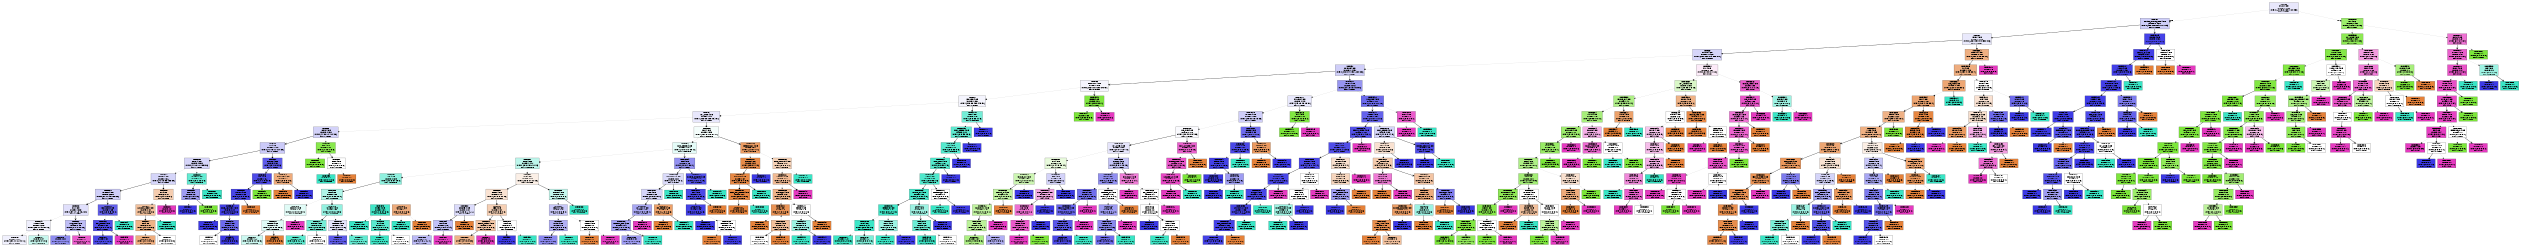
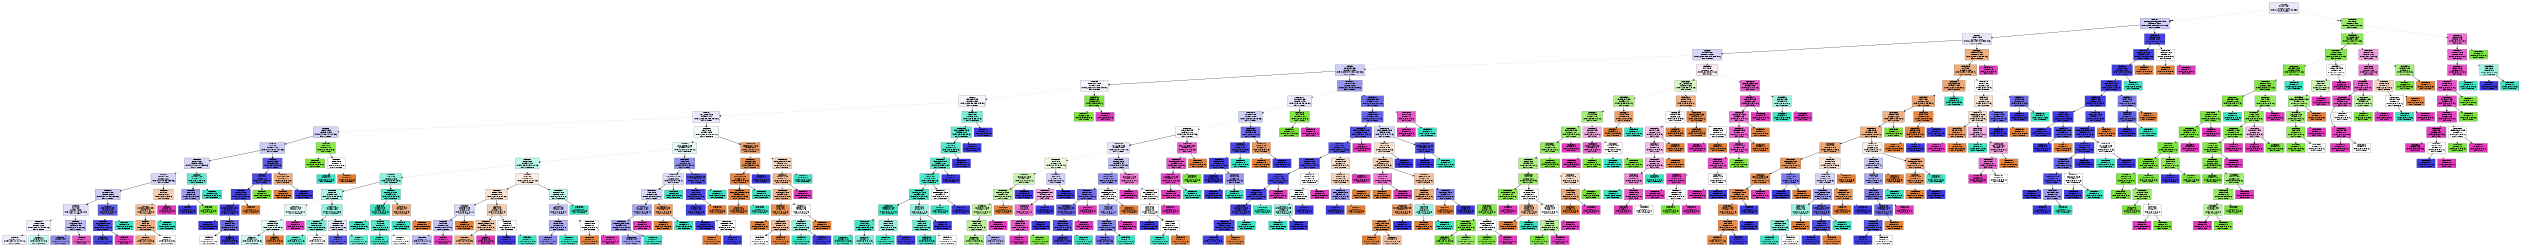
edge "node #503" -> "node #504": added
node "node #547": text "egg = indian" -> "class = indian"
edge "node #564" -> "node #561": now "node #560" -> "node #561"
edge "node #376" -> "node #374": reversed
node "node #72": added
edge "node #269" -> "node #271": style bold -> dotted
edge "node #309" -> "node #310": removed
edge "node #138" -> "node #136": reversed
